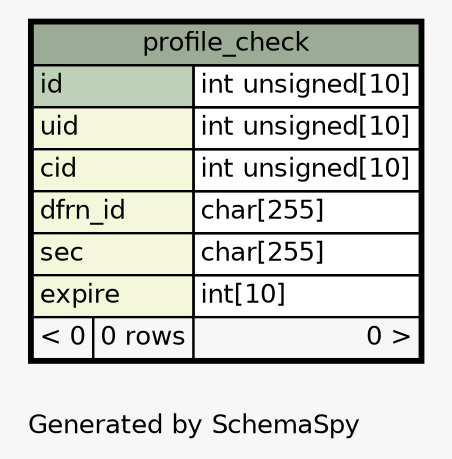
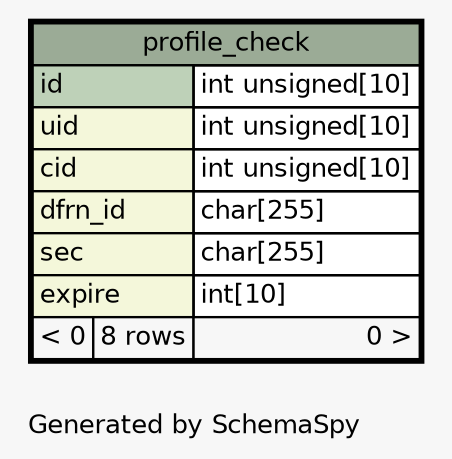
node "profile_check": text "0 rows" -> "8 rows"
